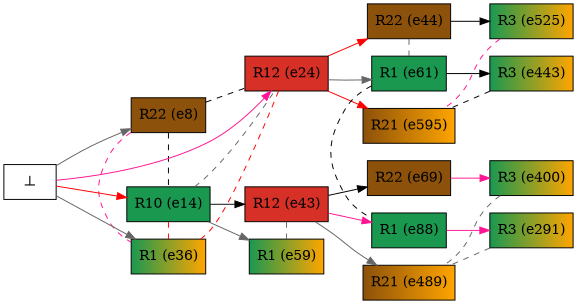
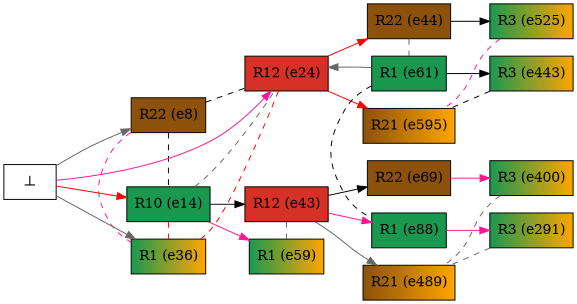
edge "R12 (e24)" -> "R1 (e61)": reversed
edge "R10 (e14)" -> "R1 (e59)": color gray40 -> deeppink
